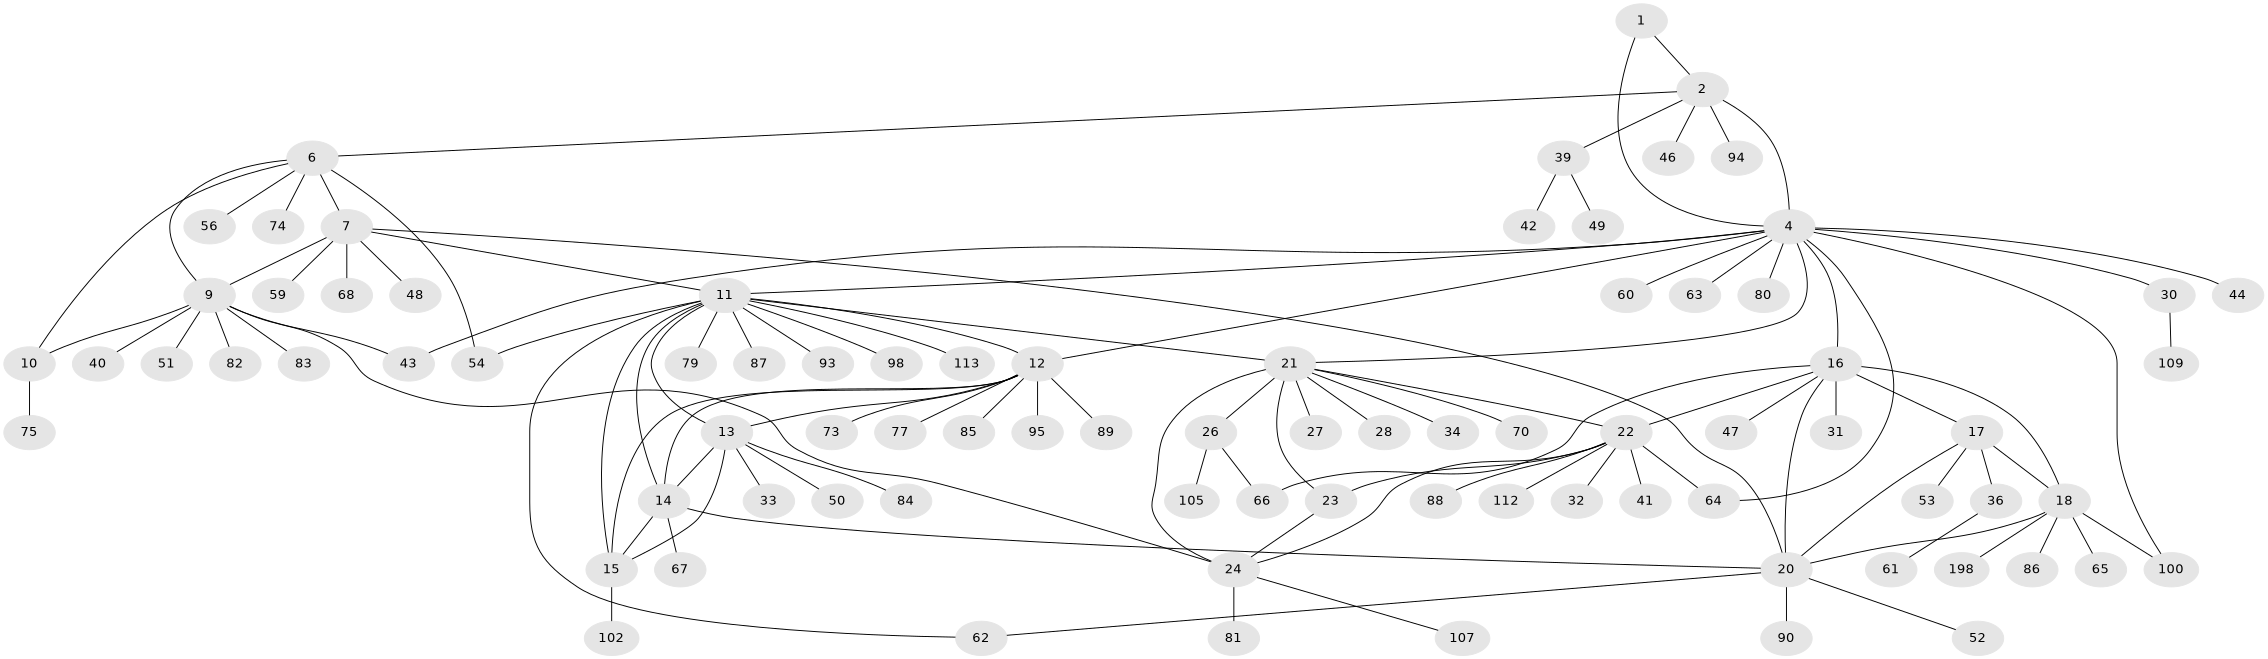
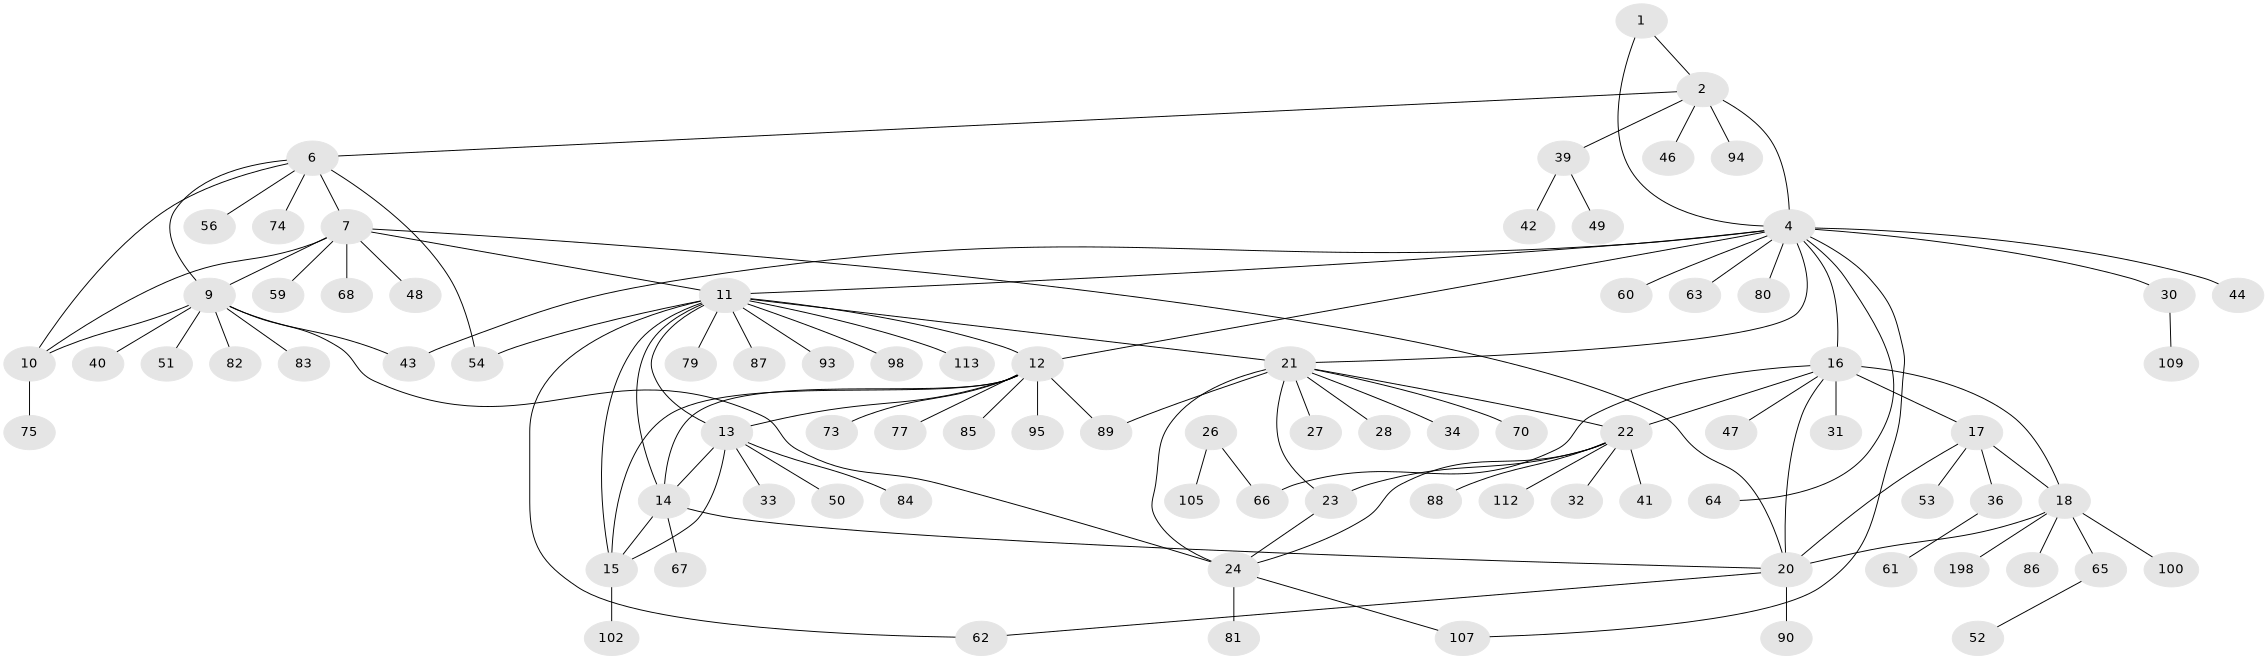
edge "7" -- "10": added
edge "4" -- "100": now "4" -- "107"
edge "21" -- "26": now "21" -- "89"
edge "22" -- "64": removed
edge "20" -- "52": now "65" -- "52"
